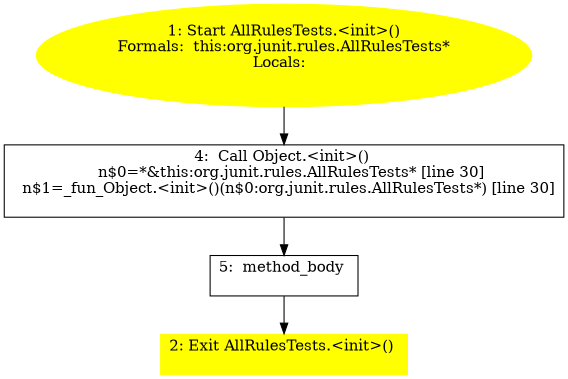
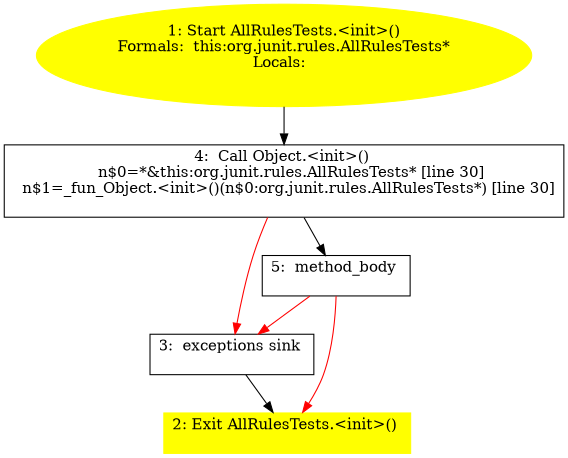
edge "5:  method_body" -> "2: Exit AllRulesTests.<init>()": color black -> red
node "3:  exceptions sink": added
